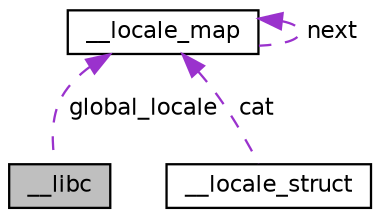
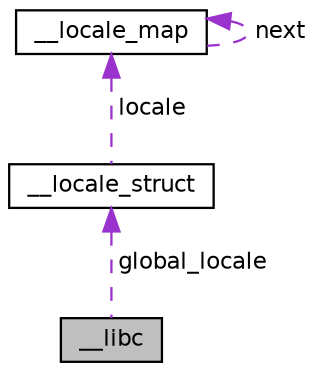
edge "__libc" -> "__locale_map": now "__libc" -> "__locale_struct"
edge "__locale_struct" -> "__locale_map": label " cat" -> " locale"
